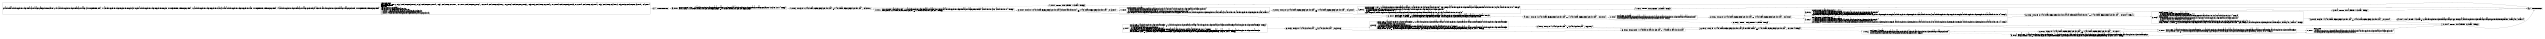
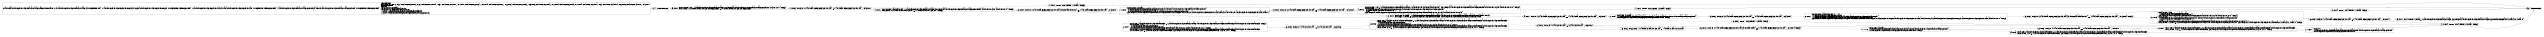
node "54: 0x002d": removed
